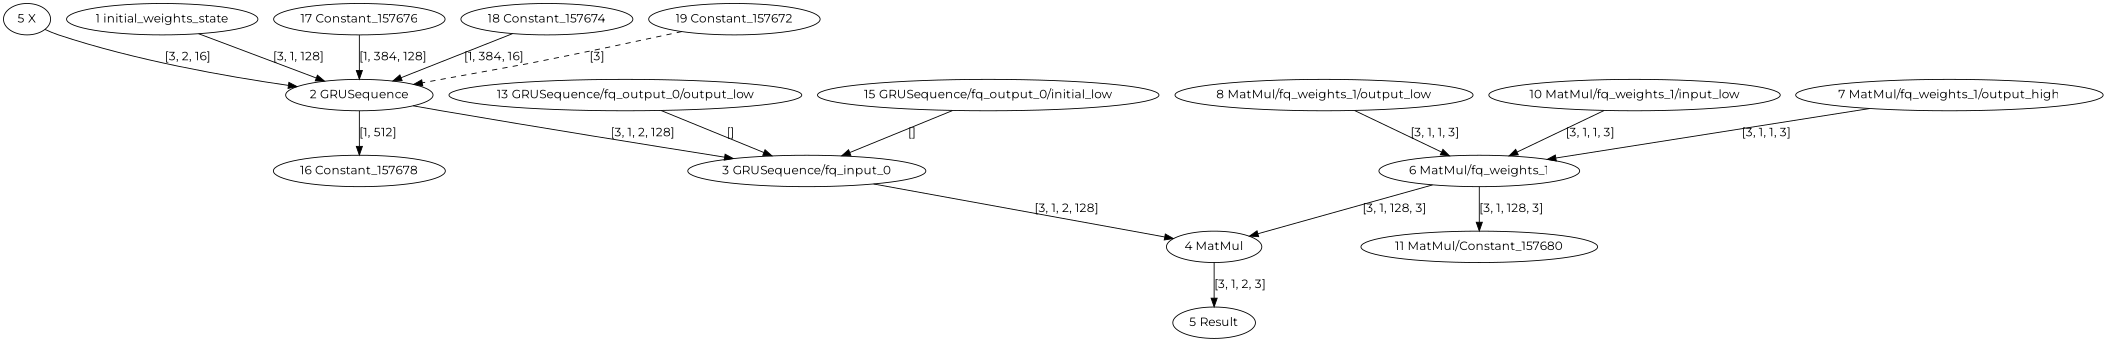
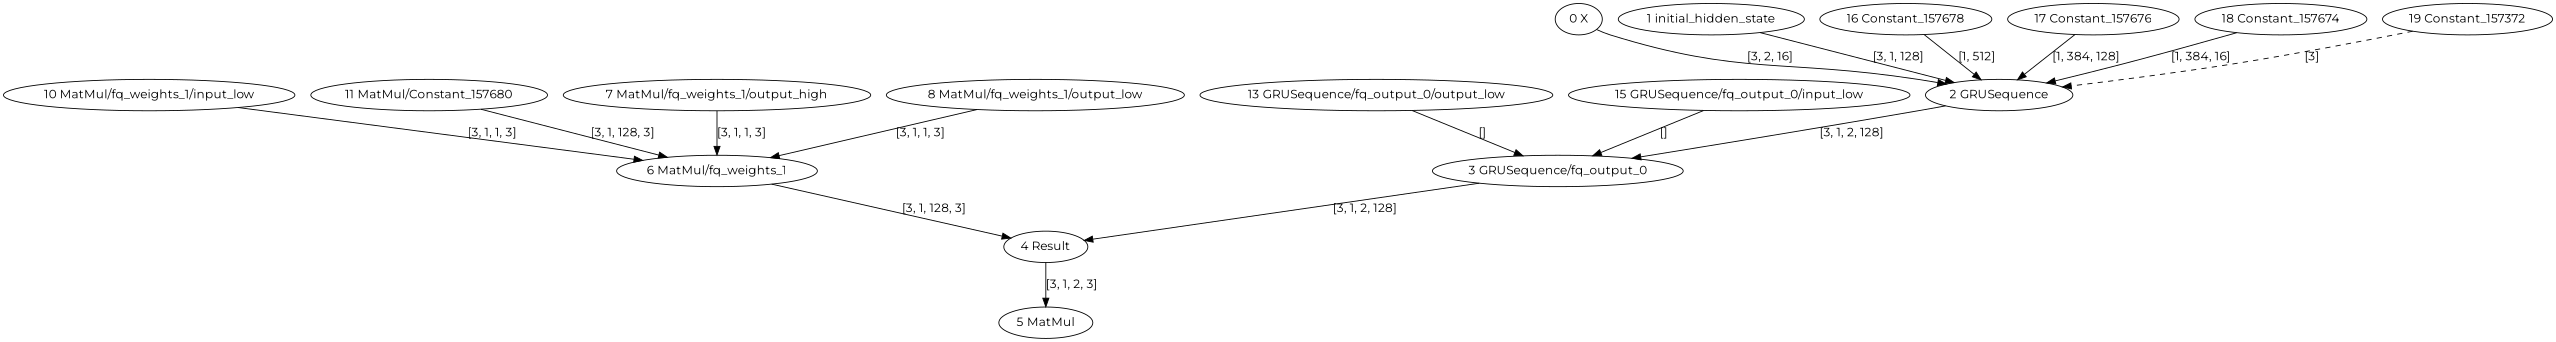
node "5 X": label "5 X" -> "0 X"
node "1 initial_weights_state": label "1 initial_weights_state" -> "1 initial_hidden_state"
node "19 Constant_157672": label "19 Constant_157672" -> "19 Constant_157372"
node "15 GRUSequence/fq_output_0/initial_low": label "15 GRUSequence/fq_output_0/initial_low" -> "15 GRUSequence/fq_output_0/input_low"
edge "2 GRUSequence" -> "16 Constant_157678": reversed
node "3 GRUSequence/fq_input_0": label "3 GRUSequence/fq_input_0" -> "3 GRUSequence/fq_output_0"
edge "6 MatMul/fq_weights_1" -> "11 MatMul/Constant_157680": reversed
node "4 MatMul": label "4 MatMul" -> "4 Result"
node "5 Result": label "5 Result" -> "5 MatMul"
